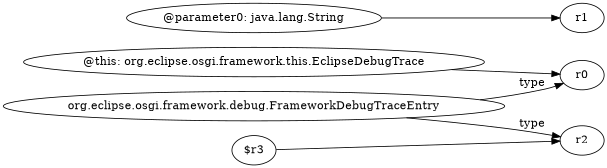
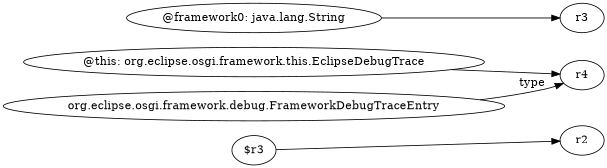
node "@parameter0: java.lang.String": label "@parameter0: java.lang.String" -> "@framework0: java.lang.String"
node "r1": label "r1" -> "r3"
node "r0": label "r0" -> "r4"
edge "org.eclipse.osgi.framework.debug.FrameworkDebugTraceEntry" -> "r2": removed, label "type"
